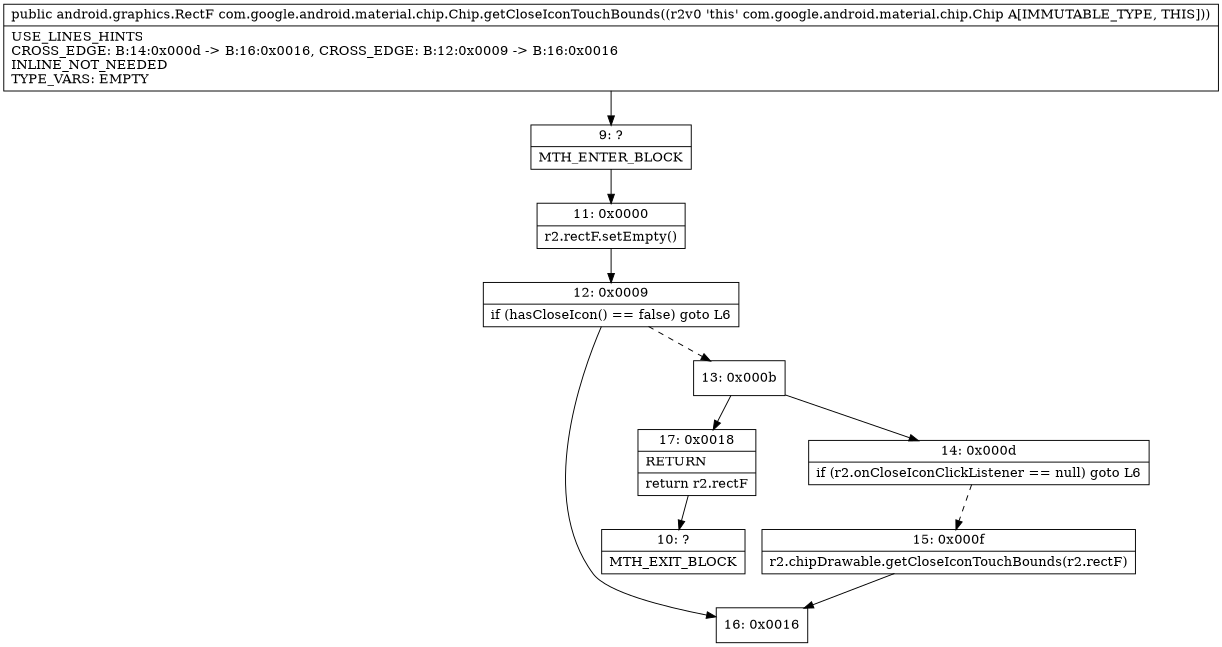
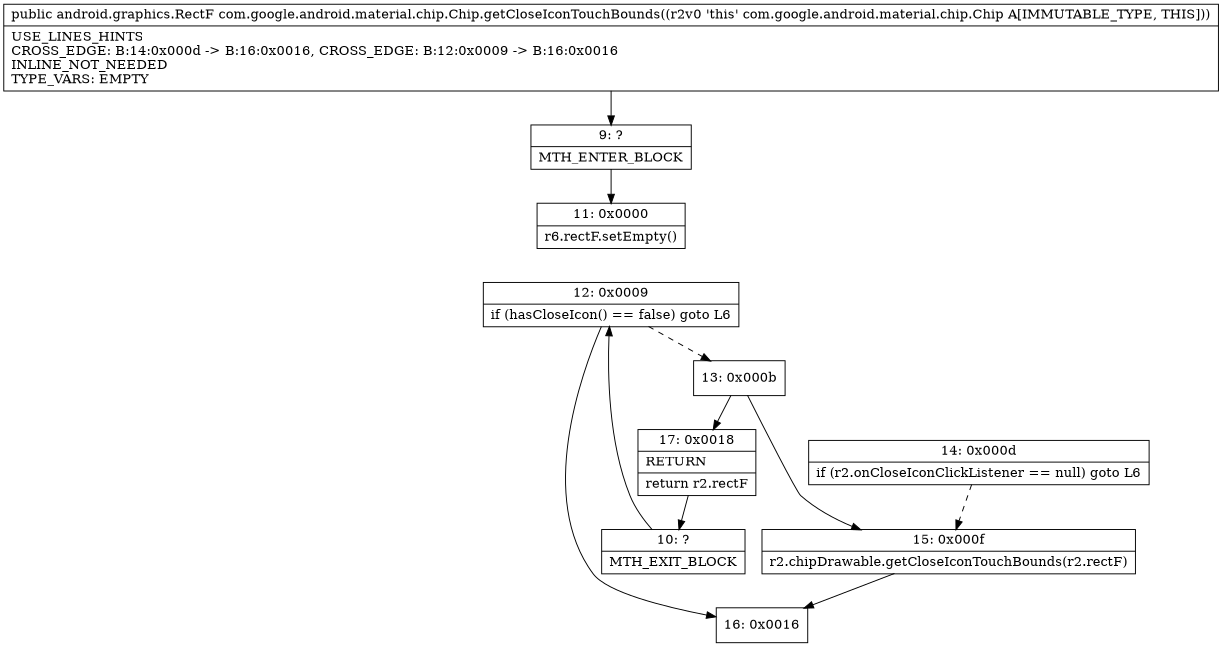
node "11: 0x0000": text "r2.rectF.setEmpty()" -> "r6.rectF.setEmpty()"
edge "11: 0x0000" -> "12: 0x0009": now "10: ?" -> "12: 0x0009"
edge "13: 0x000b" -> "14: 0x000d": now "13: 0x000b" -> "15: 0x000f"
